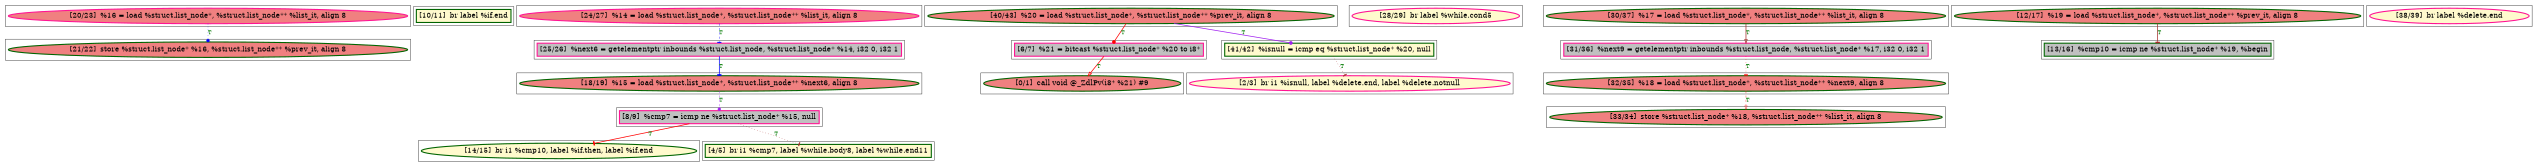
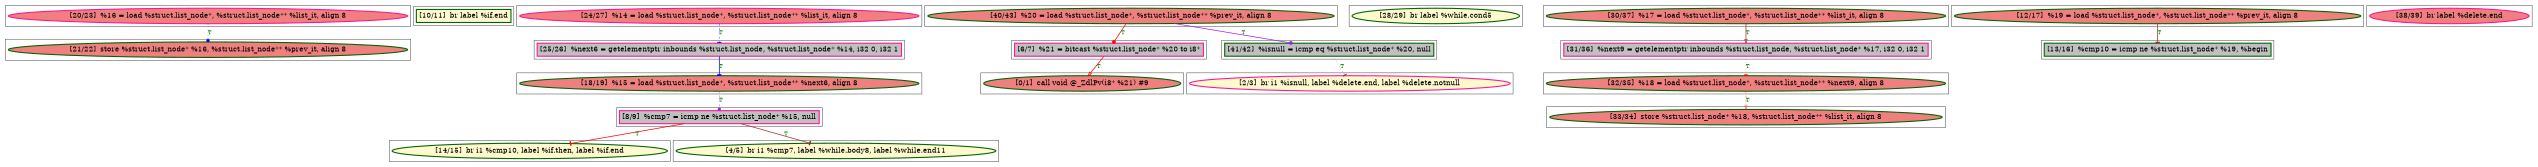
node "[28/29]  br label %while.cond5": color deeppink -> darkgreen
node "[38/39]  br label %delete.end": fillcolor lemonchiffon -> lightcoral
node "[41/42]  %isnull = icmp eq %struct.list_node* %20, null": fillcolor lemonchiffon -> grey
edge "[8/9]  %cmp7 = icmp ne %struct.list_node* %15, null" -> "[4/5]  br i1 %cmp7, label %while.body8, label %while.end11": style dotted -> bold
node "[4/5]  br i1 %cmp7, label %while.body8, label %while.end11": shape box -> ellipse
